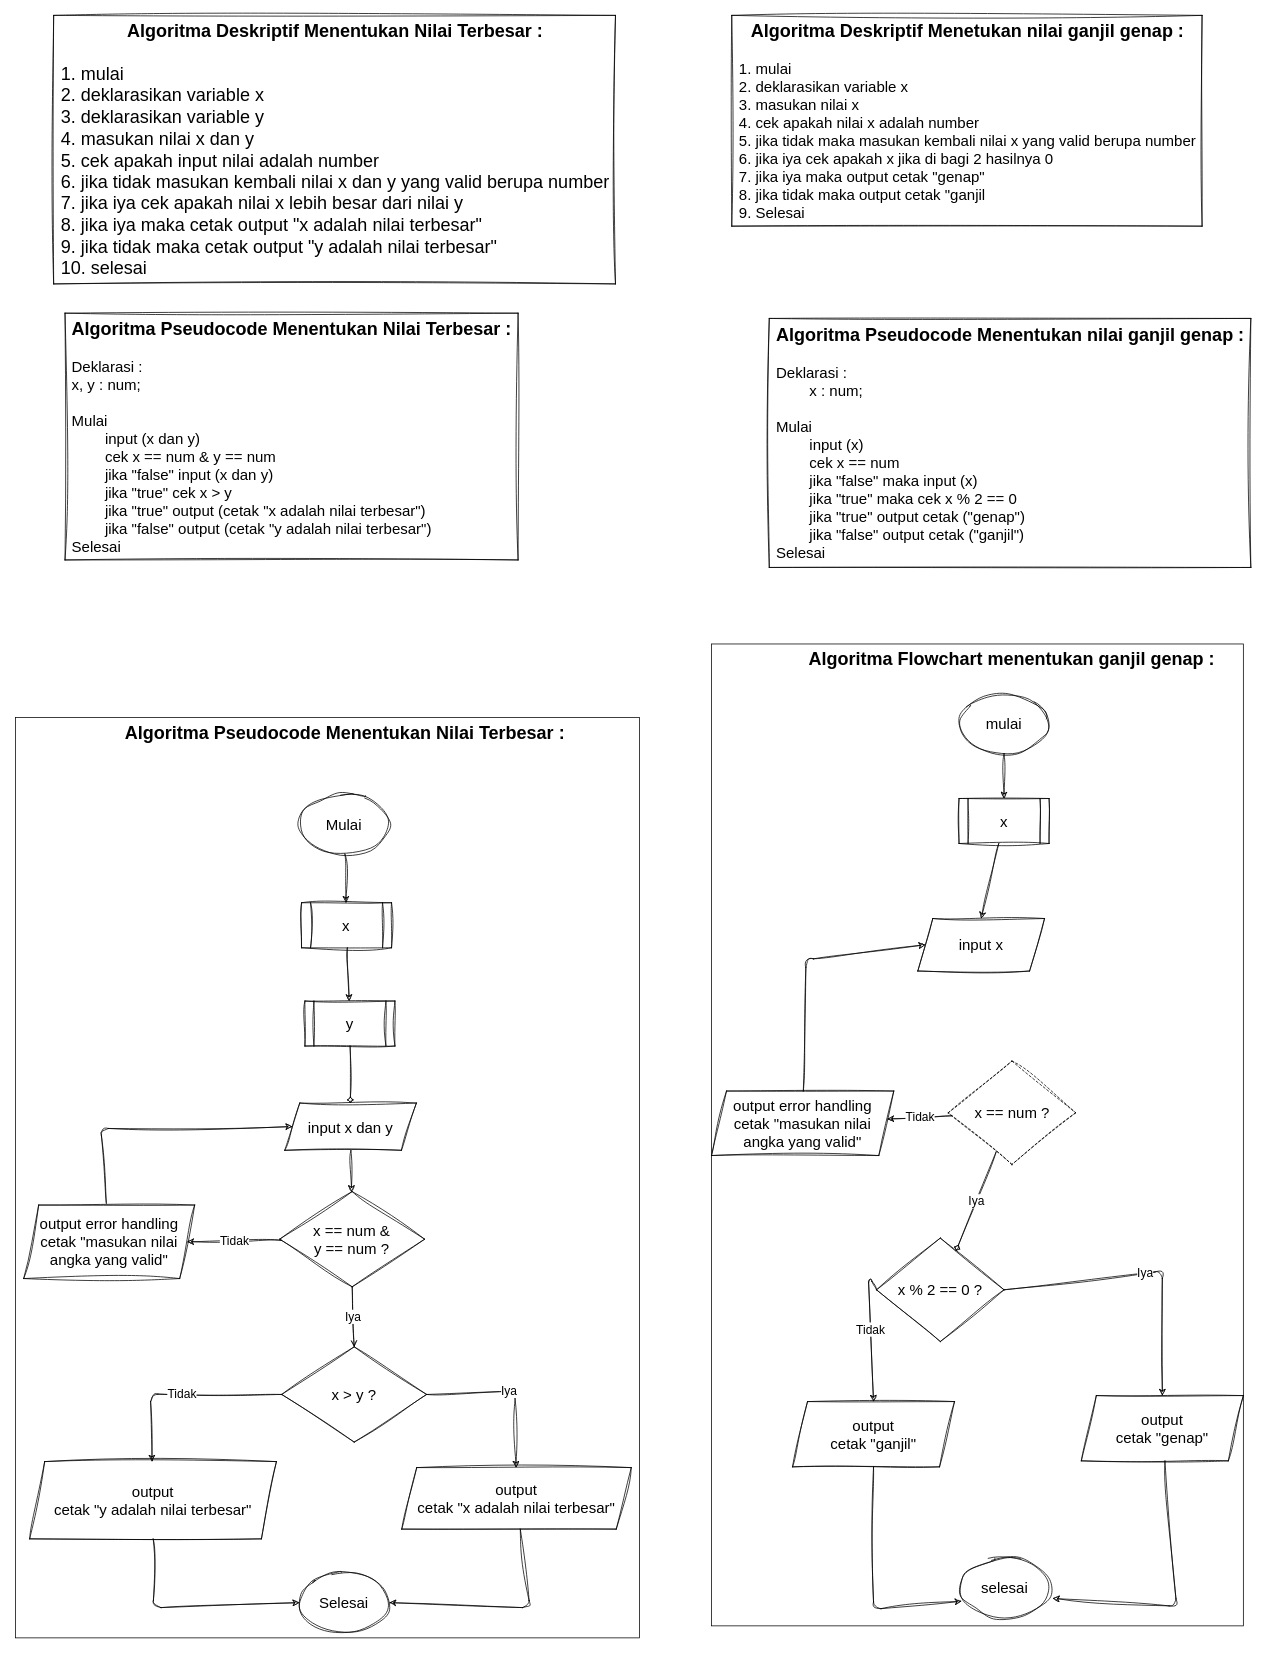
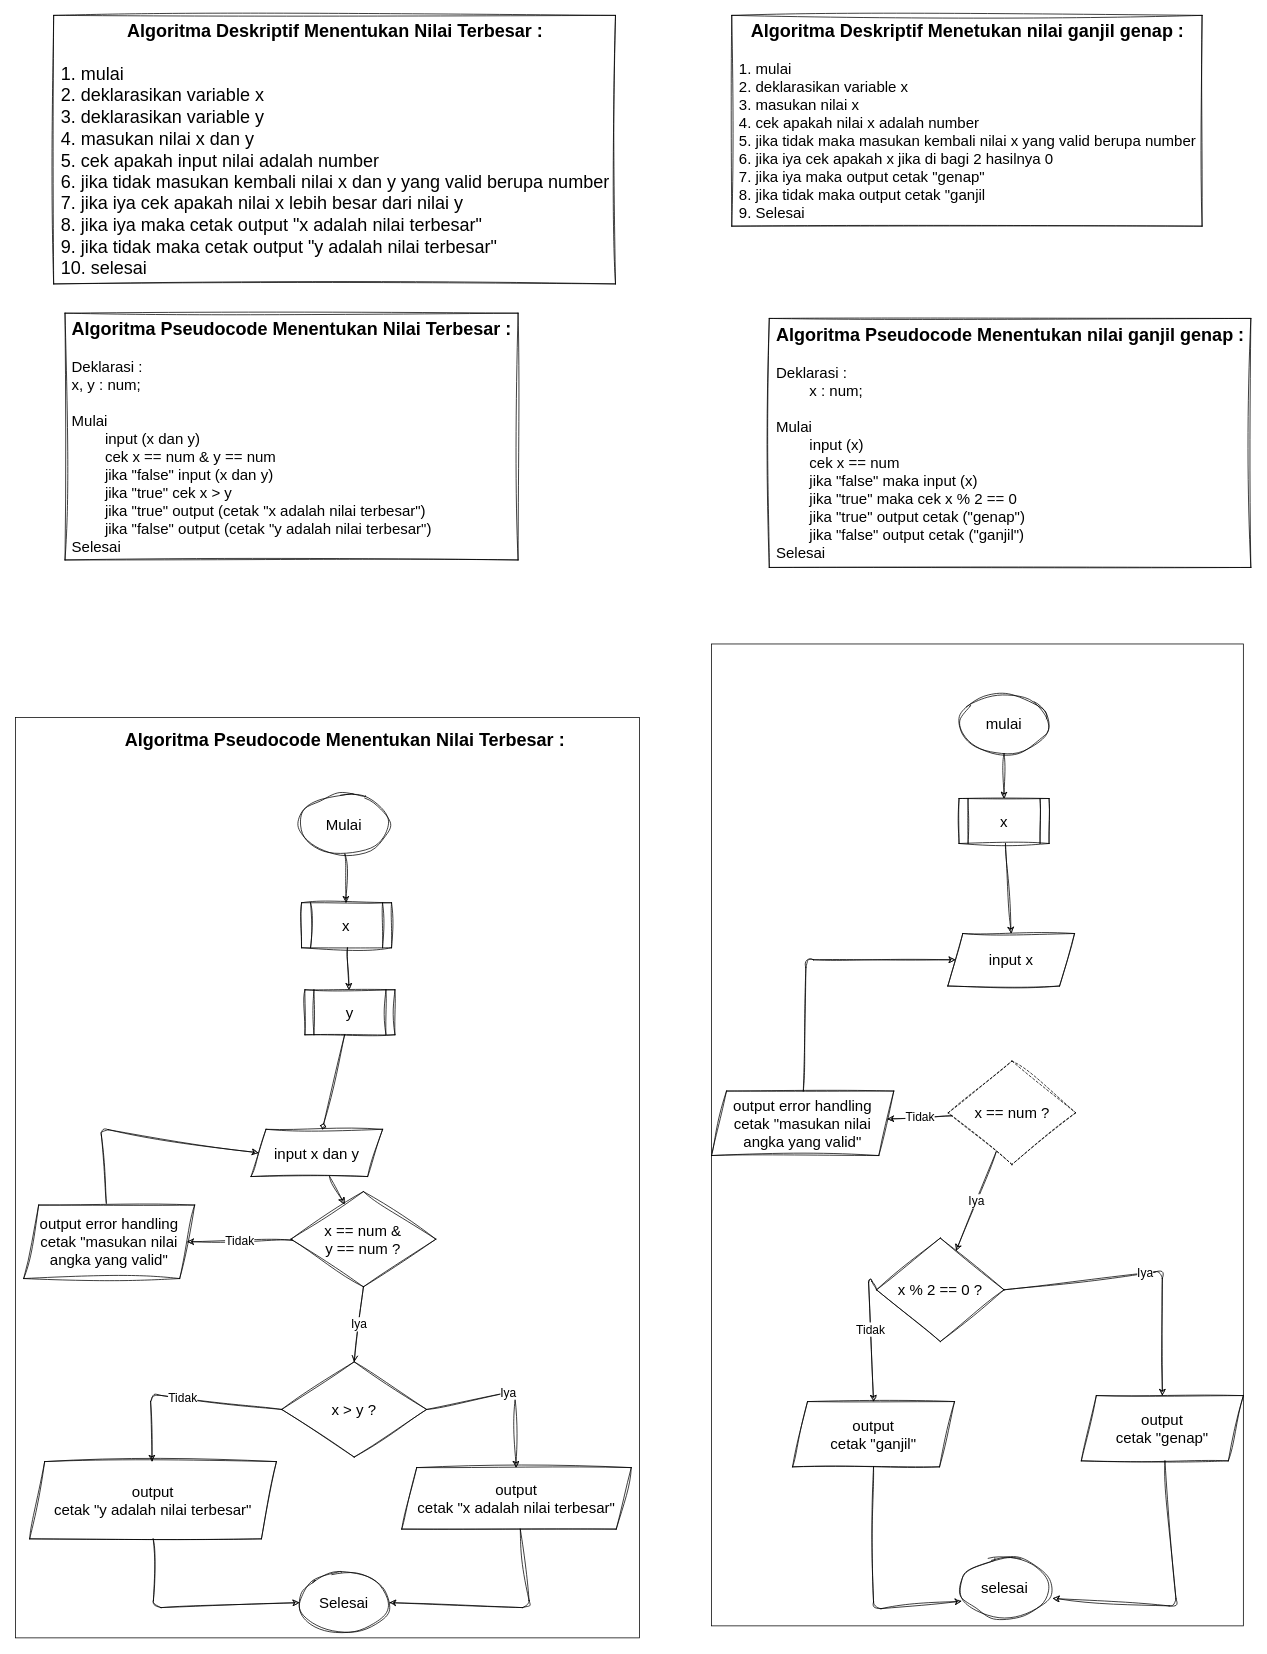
node "Algoritma Flowchart menentukan ganjil genap :": removed
node "Algoritma Pseudocode Menentukan Nilai Terbesar :": moved (345, 733) -> (345, 740)
node "input x": moved (981, 945) -> (1011, 960)
node "y": moved (350, 1023) -> (350, 1012)
node "input x dan y": moved (351, 1127) -> (317, 1153)
node "x == num & y == num ?": moved (352, 1239) -> (363, 1239)
edge "x == num ?" -> "x % 2 == 0 ?": arrowhead diamond -> classic
node "x > y ?": moved (354, 1394) -> (354, 1409)
